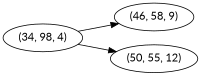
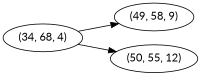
node "(46, 58, 9)": label "(46, 58, 9)" -> "(49, 58, 9)"
node "(34, 98, 4)": label "(34, 98, 4)" -> "(34, 68, 4)"
